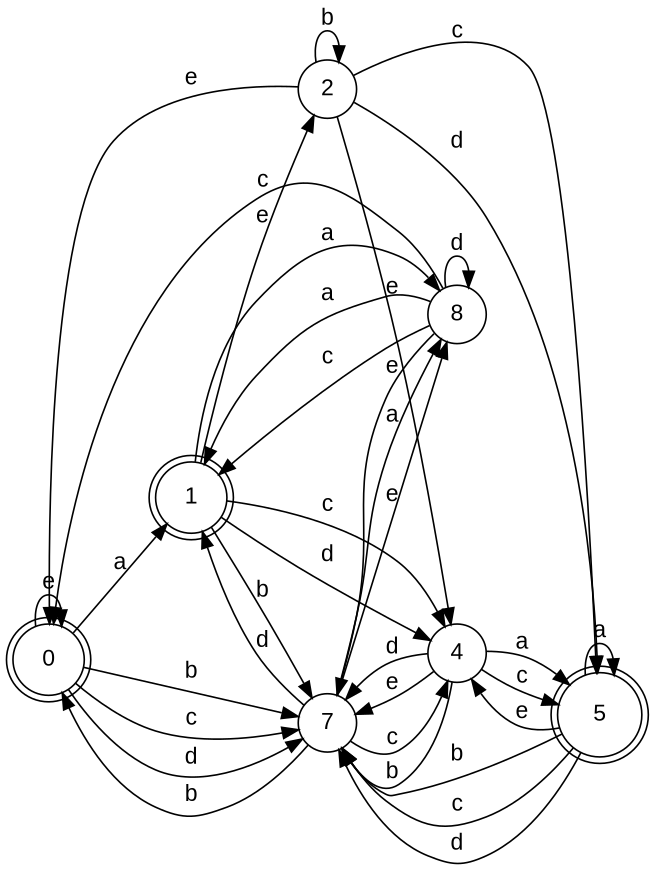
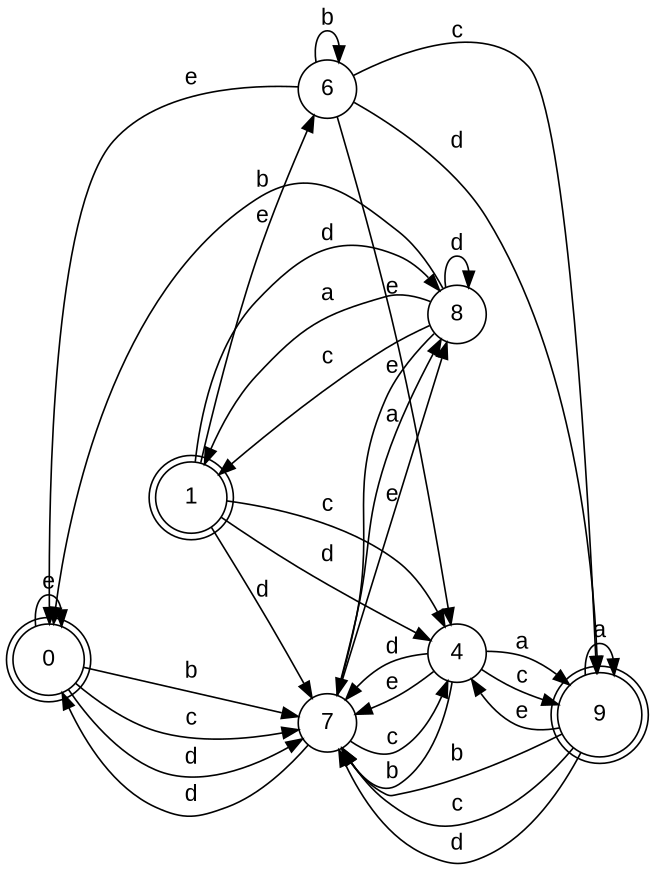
node "2": label "2" -> "6"
edge "8" -> "0": label "c" -> "b"
edge "1" -> "8": label "a" -> "d"
edge "0" -> "1": removed, label "a"
edge "1" -> "7": label "b" -> "d"
edge "7" -> "1": removed, label "d"
node "5": label "5" -> "9"
edge "7" -> "0": label "b" -> "d"
